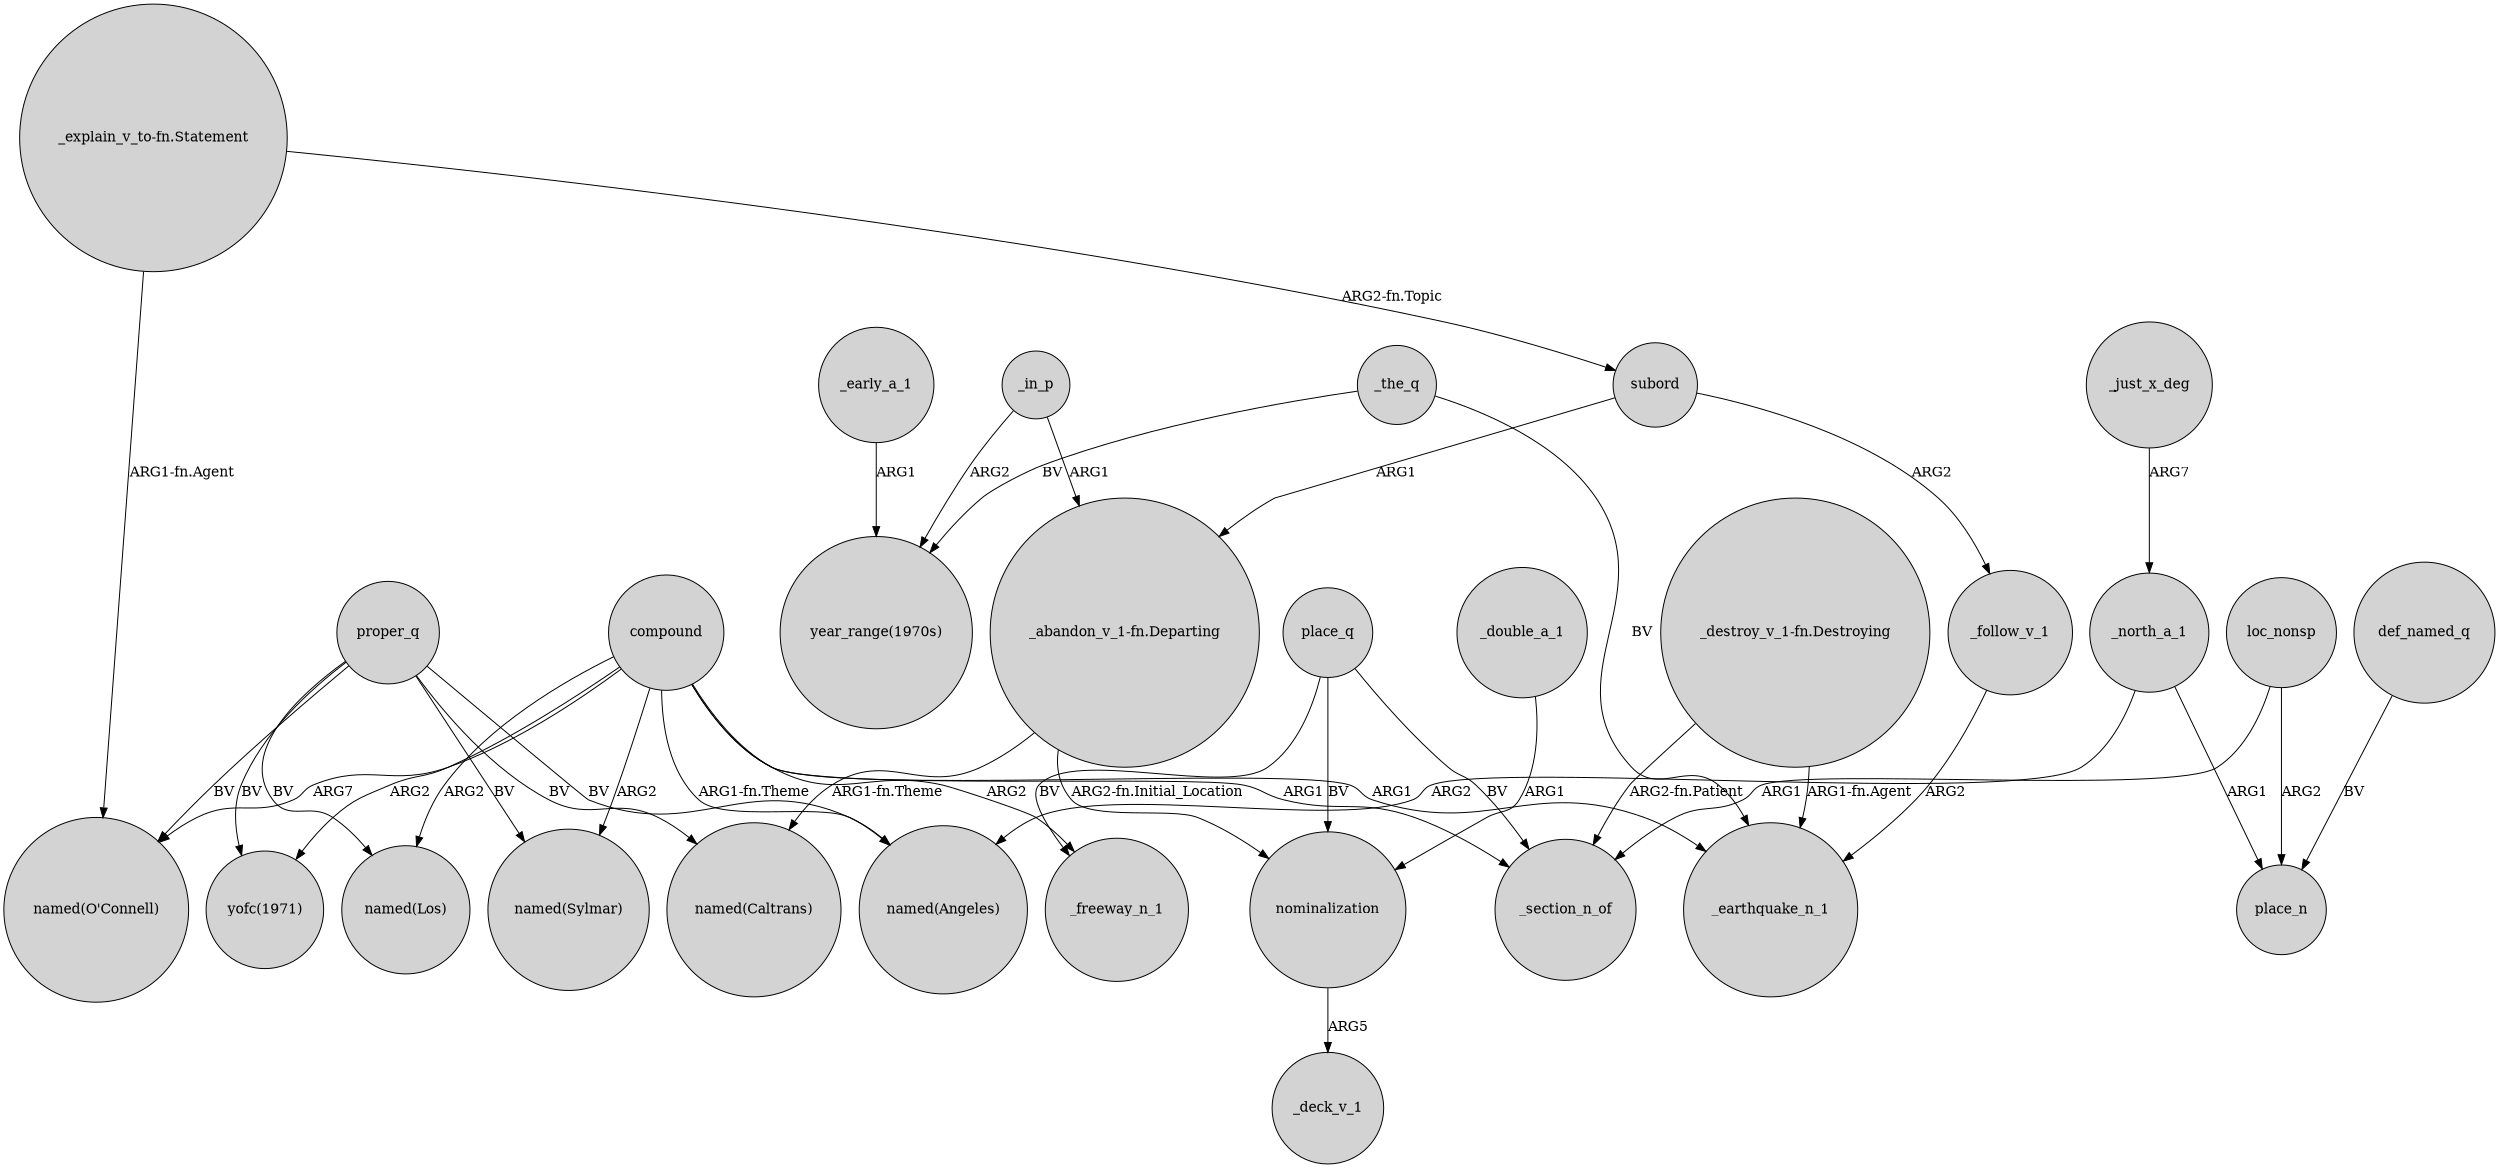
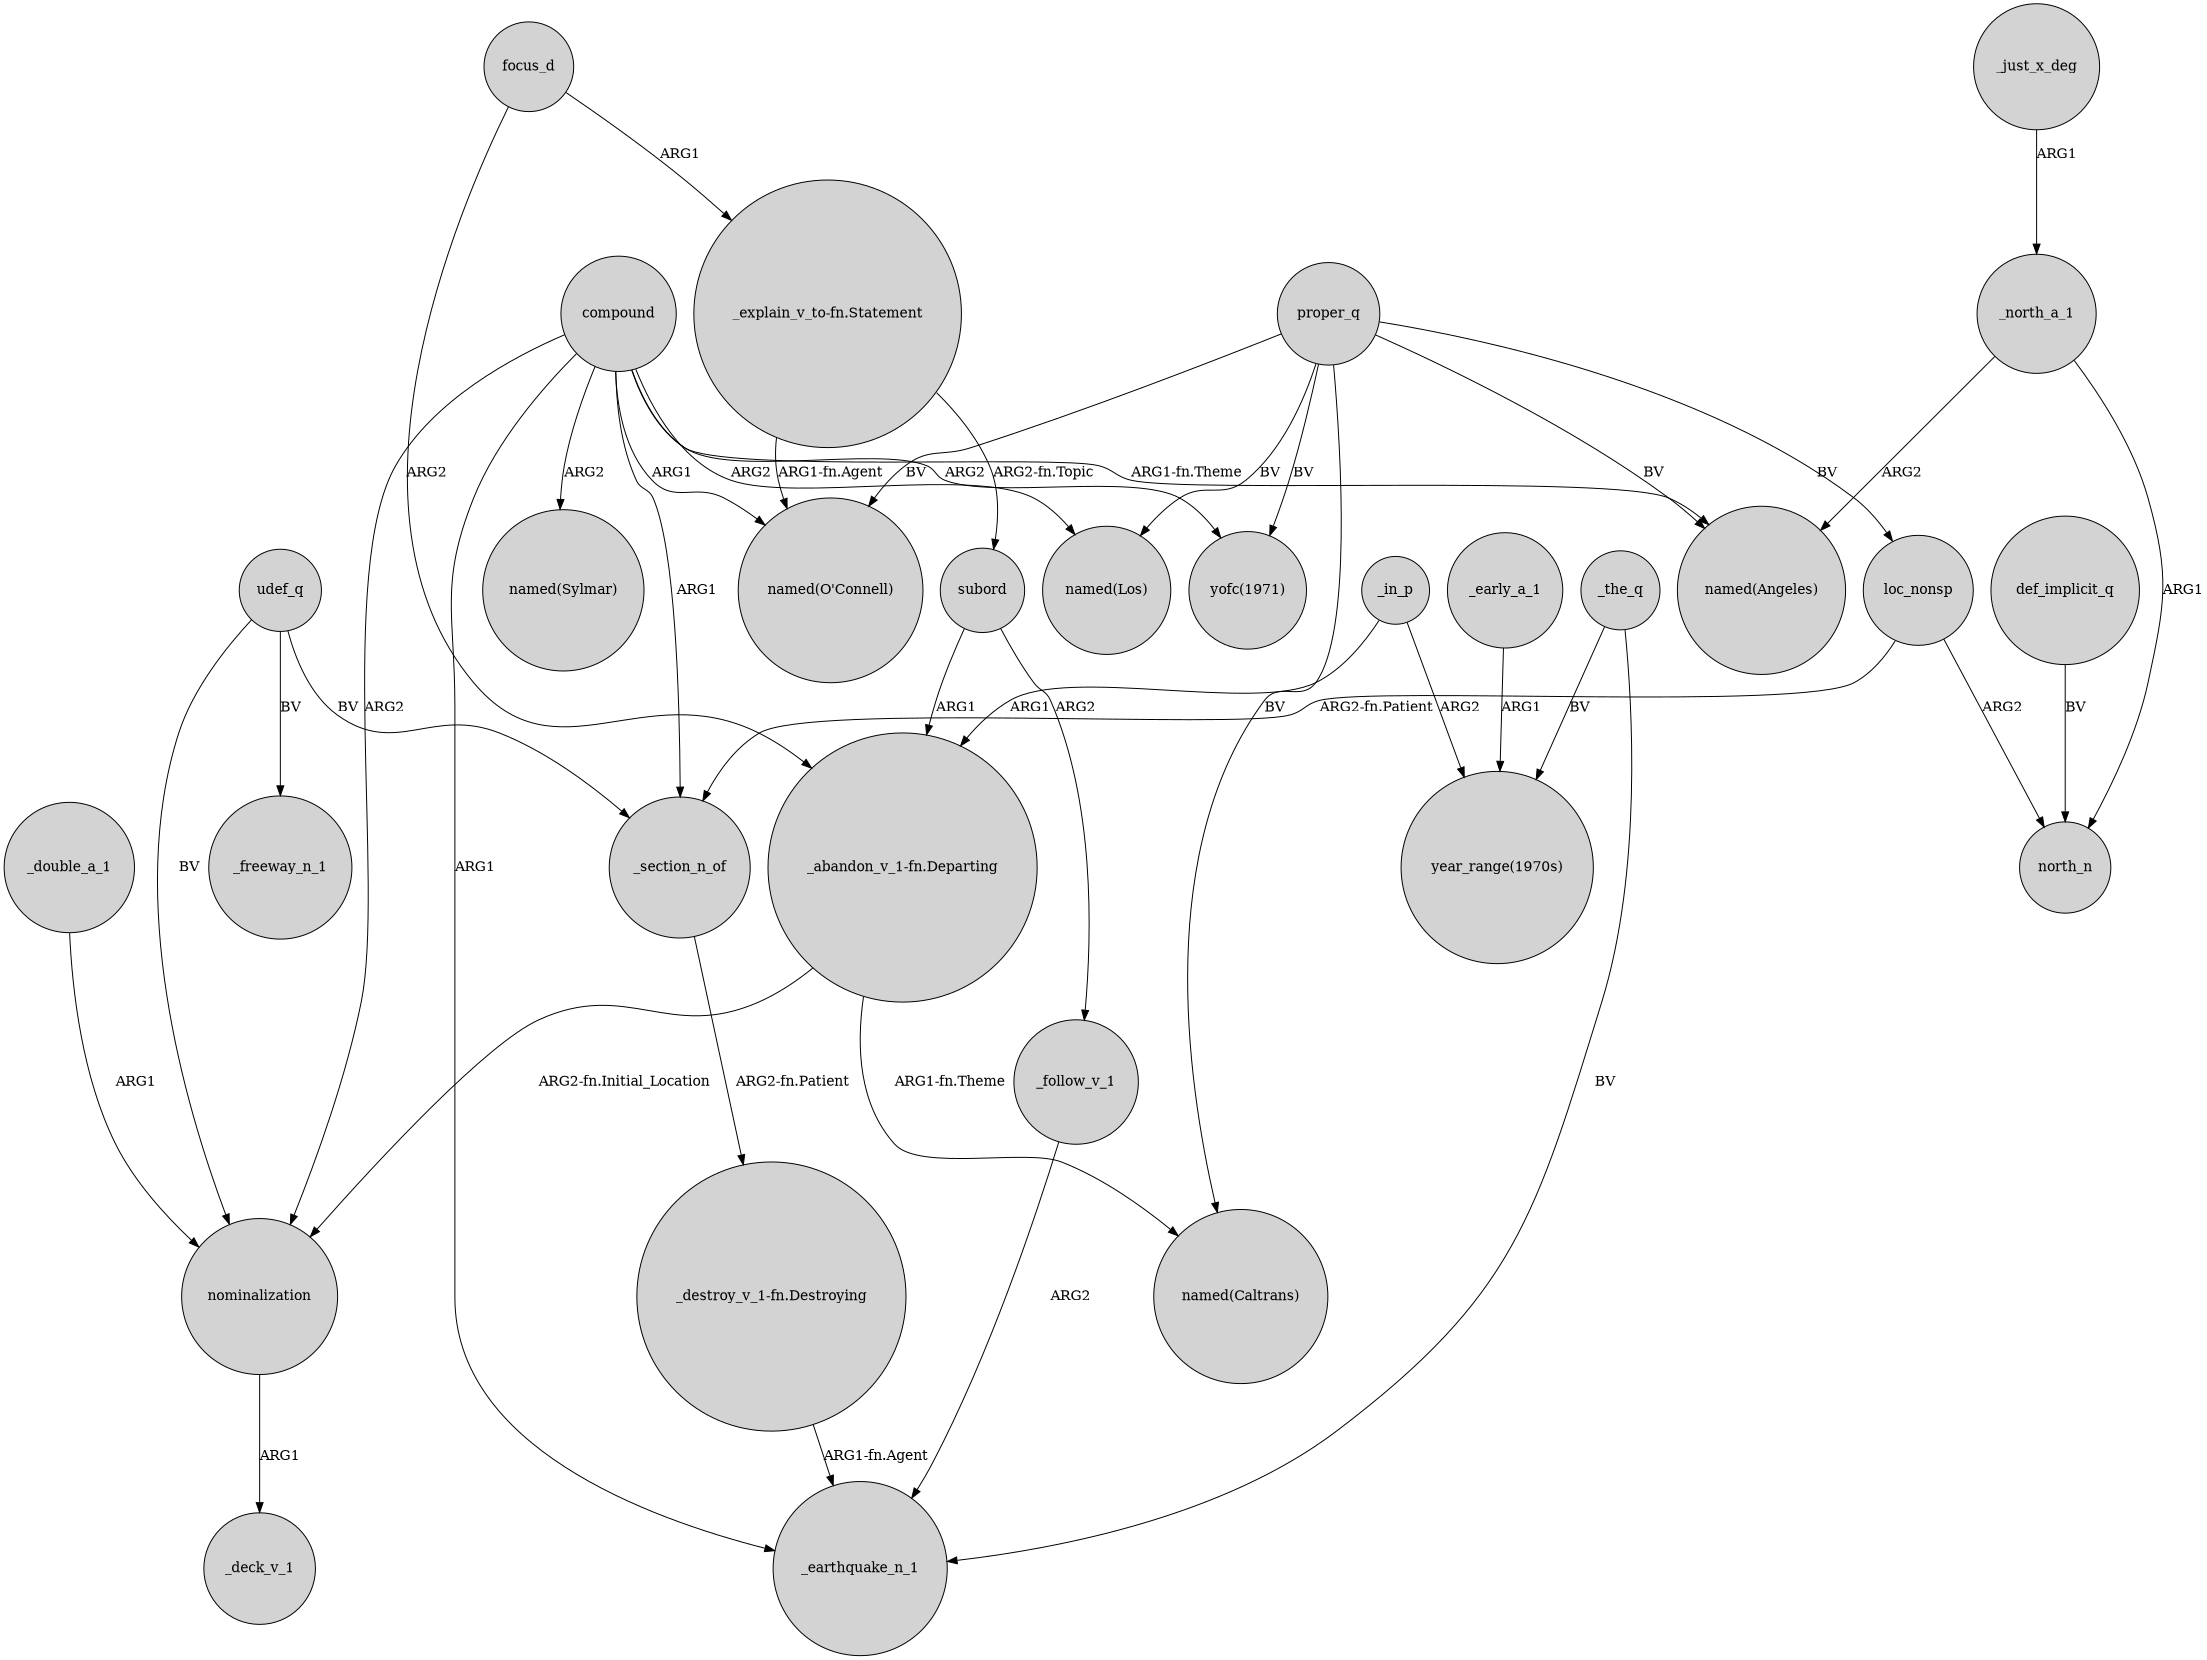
node "focus_d": added
edge "_just_x_deg" -> "_north_a_1": label "ARG7" -> "ARG1"
node "place_q": label "place_q" -> "udef_q"
node "def_named_q": label "def_named_q" -> "def_implicit_q"
edge "proper_q" -> "named(Sylmar)": now "proper_q" -> "loc_nonsp"
edge "_destroy_v_1-fn.Destroying" -> "_section_n_of": reversed
edge "compound" -> "_freeway_n_1": now "compound" -> "nominalization"
edge "compound" -> "named(O'Connell)": label "ARG7" -> "ARG1"
edge "loc_nonsp" -> "_section_n_of": label "ARG1" -> "ARG2-fn.Patient"
node "place_n": label "place_n" -> "north_n"
edge "nominalization" -> "_deck_v_1": label "ARG5" -> "ARG1"
